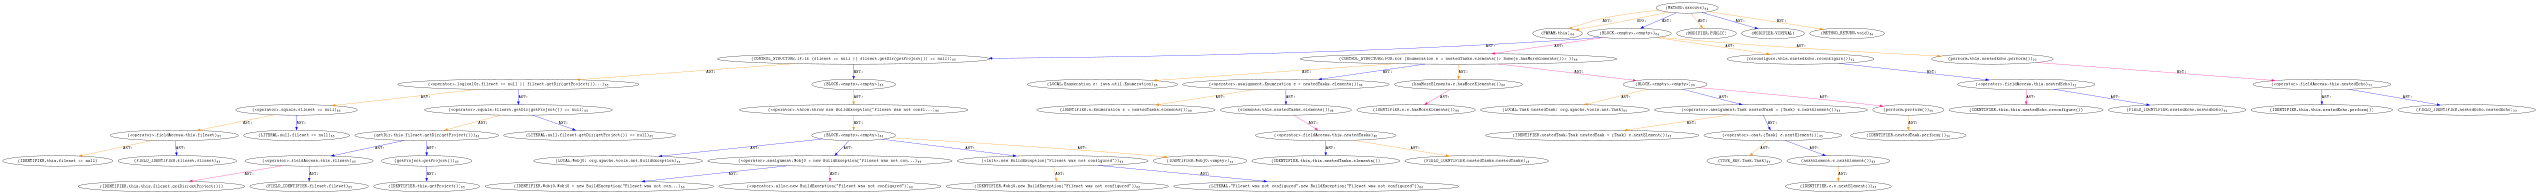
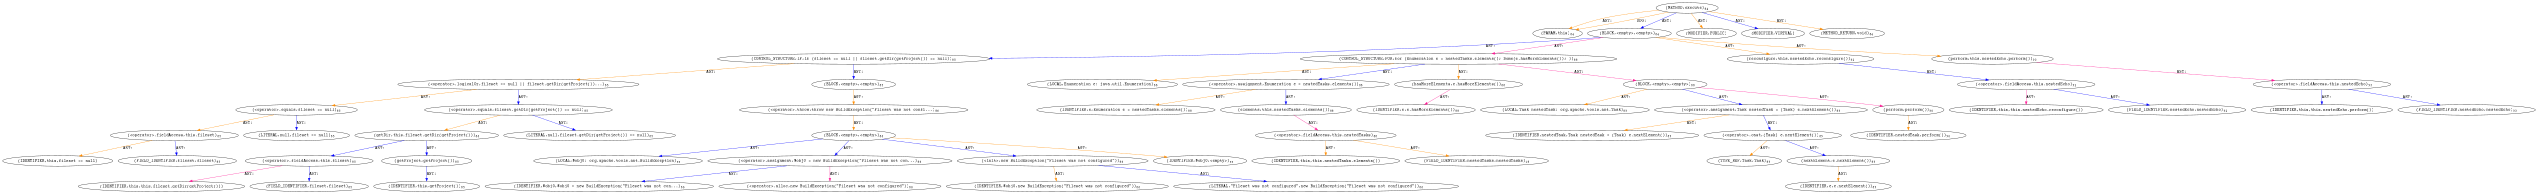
edge "(<operator>.fieldAccess,this.nestedTasks)" -> "(IDENTIFIER,this,this.nestedTasks.elements())": color blue -> darkorange
